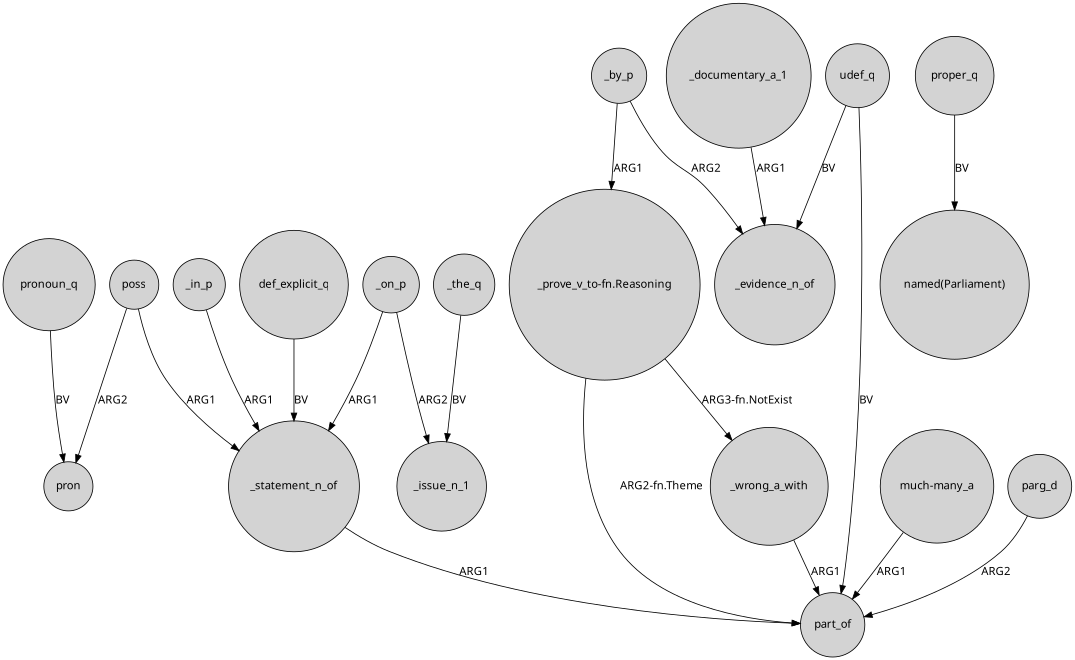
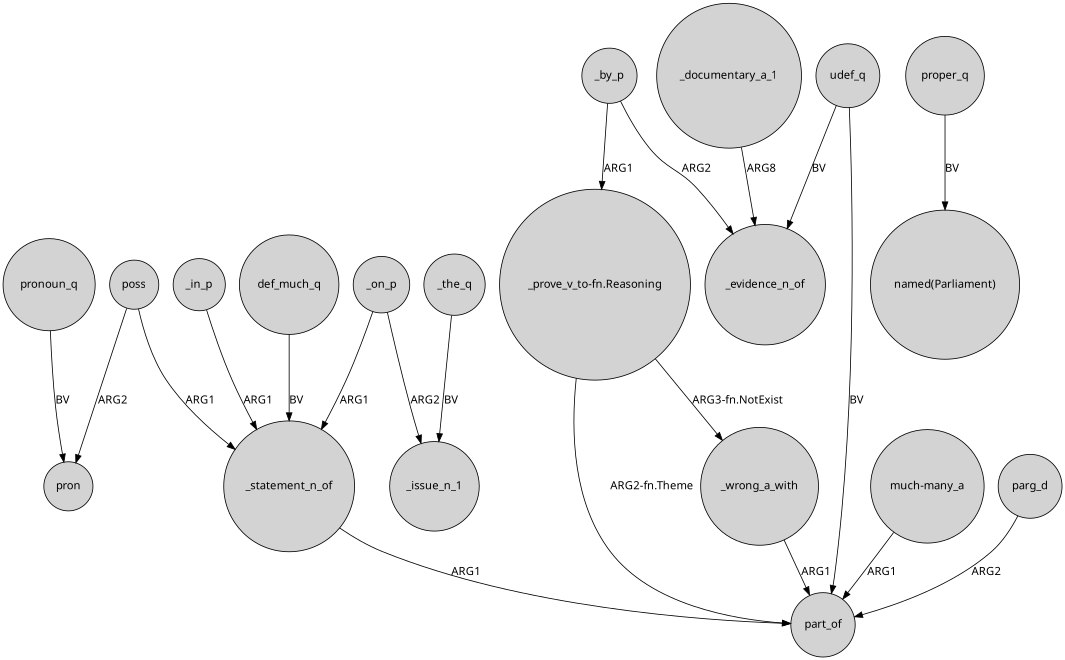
edge "_documentary_a_1" -> "_evidence_n_of": label "ARG1" -> "ARG8"
node "def_explicit_q": label "def_explicit_q" -> "def_much_q"
